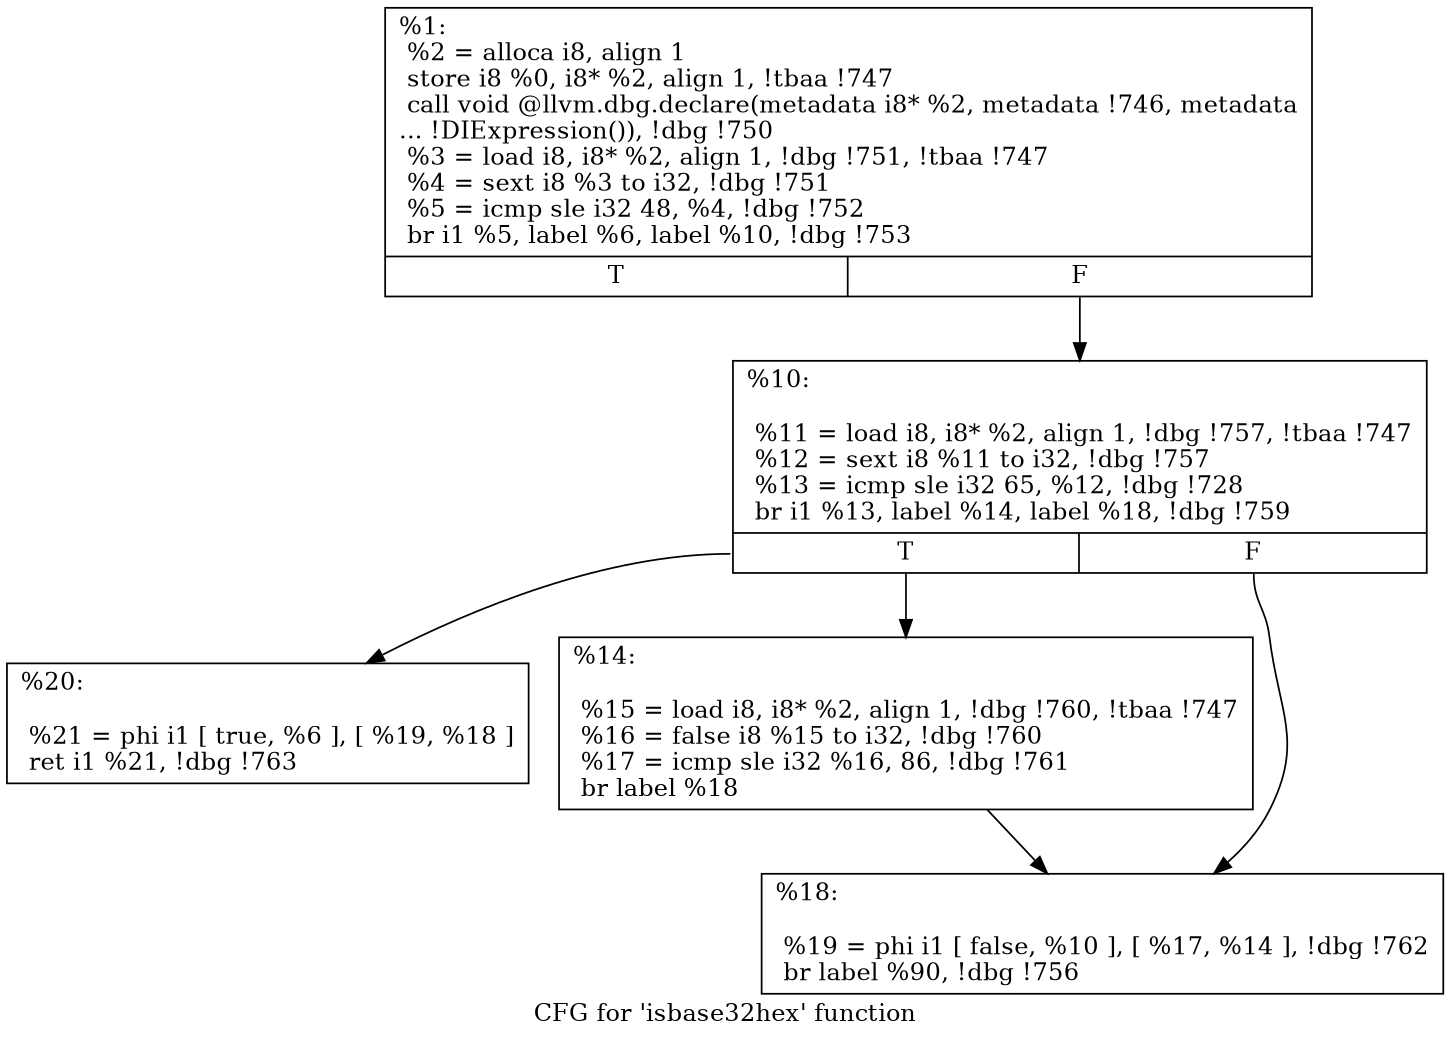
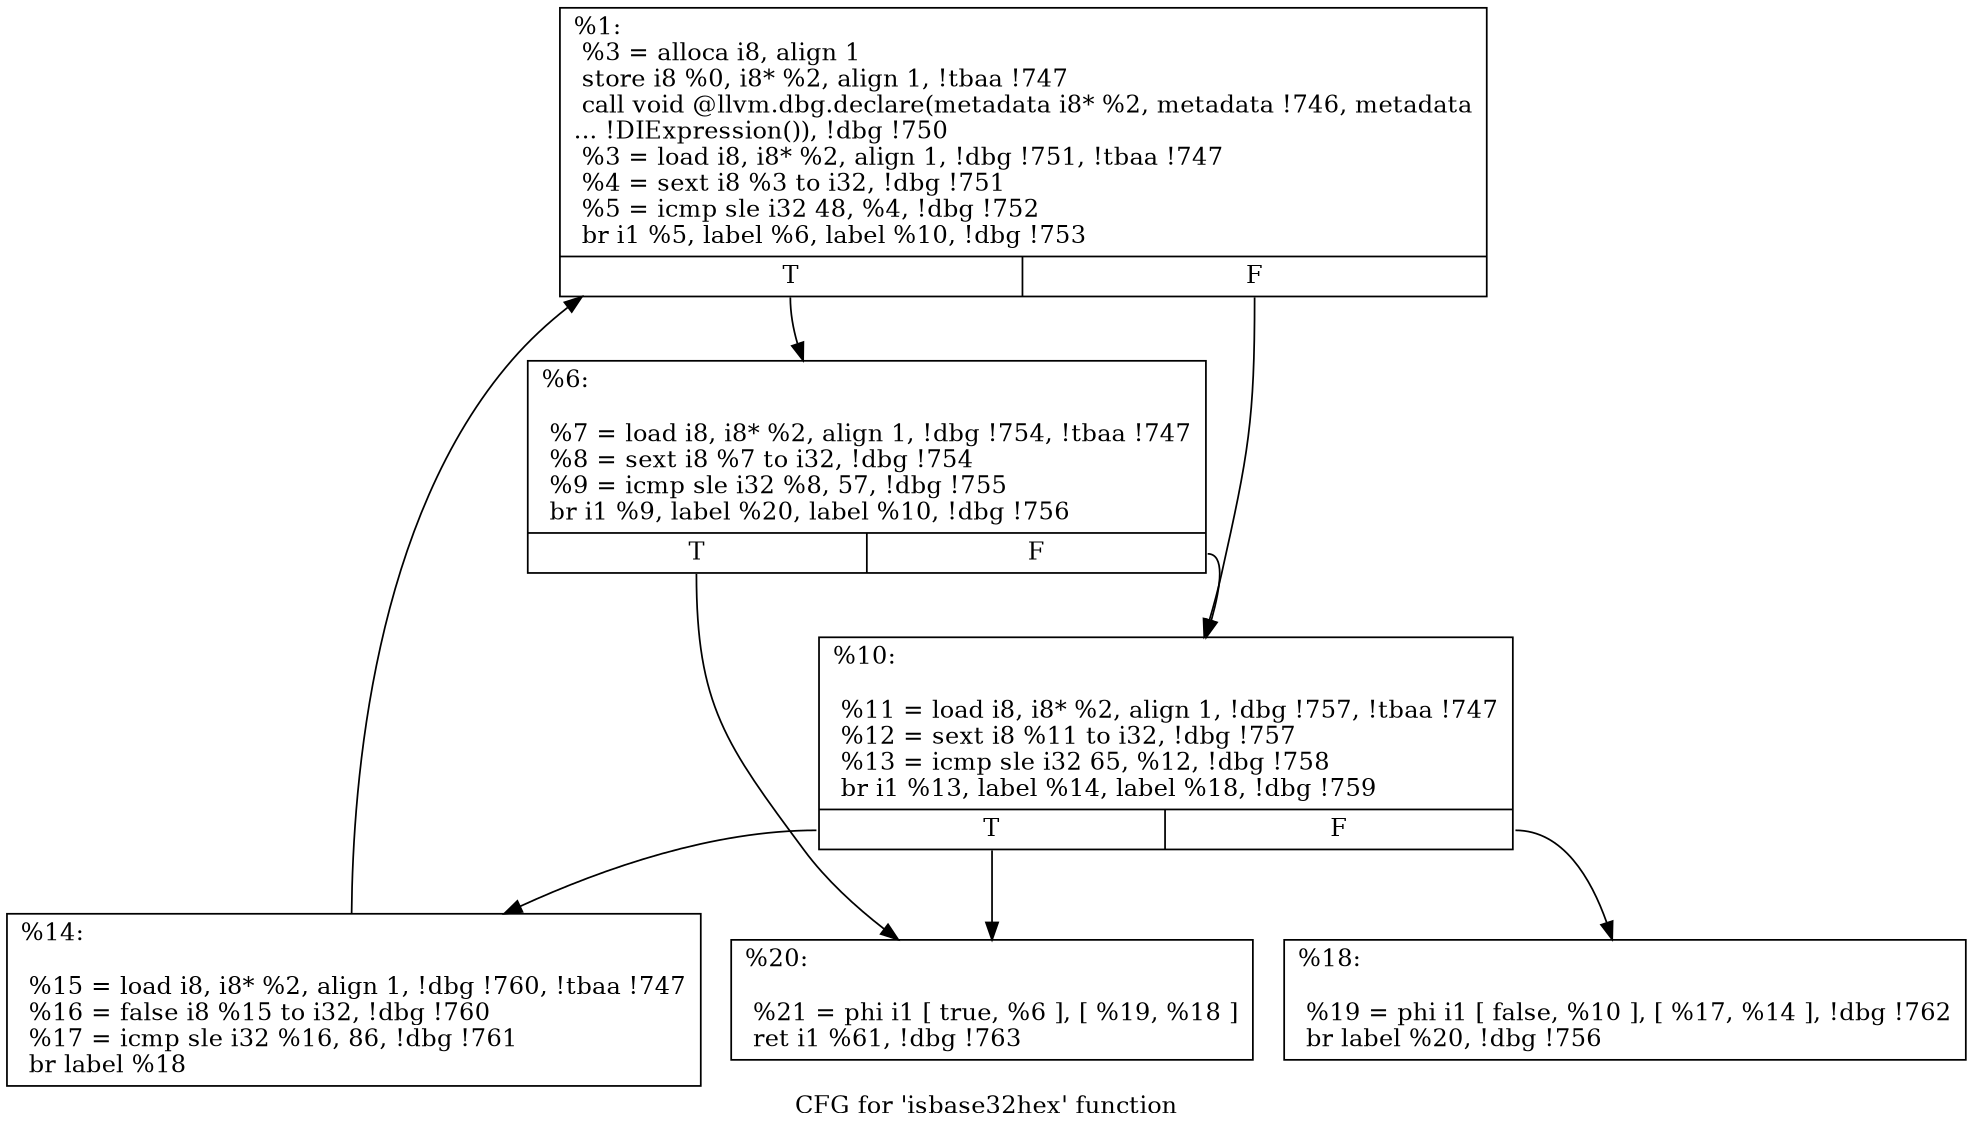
node "%1:": text "%2 = alloca i8, align 1" -> "%3 = alloca i8, align 1"
node "%6:": added
node "%10:": text "%13 = icmp sle i32 65, %12, !dbg !728" -> "%13 = icmp sle i32 65, %12, !dbg !758"
node "%20:": text "ret i1 %21, !dbg !763" -> "ret i1 %61, !dbg !763"
edge "%14:" -> "%18:": now "%14:" -> "%1:"
node "%18:": text "br label %90, !dbg !756" -> "br label %20, !dbg !756"
